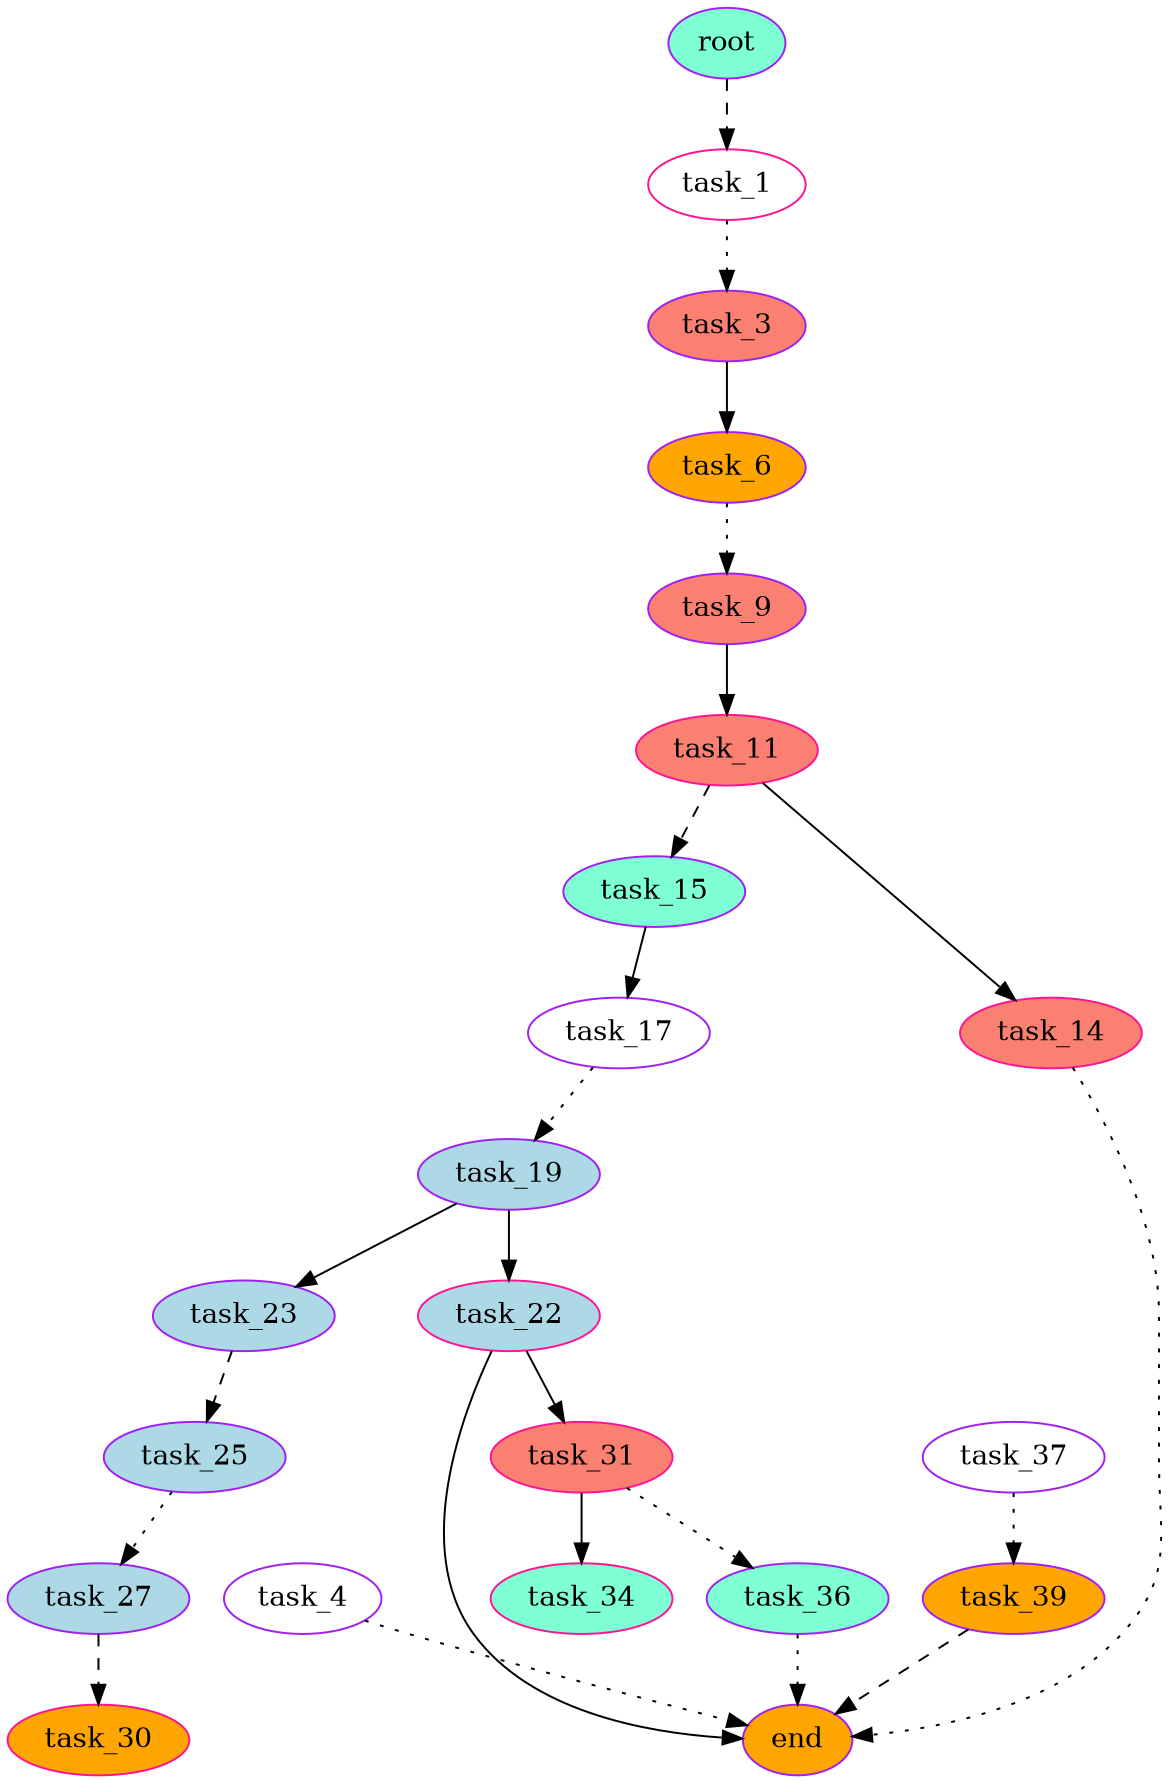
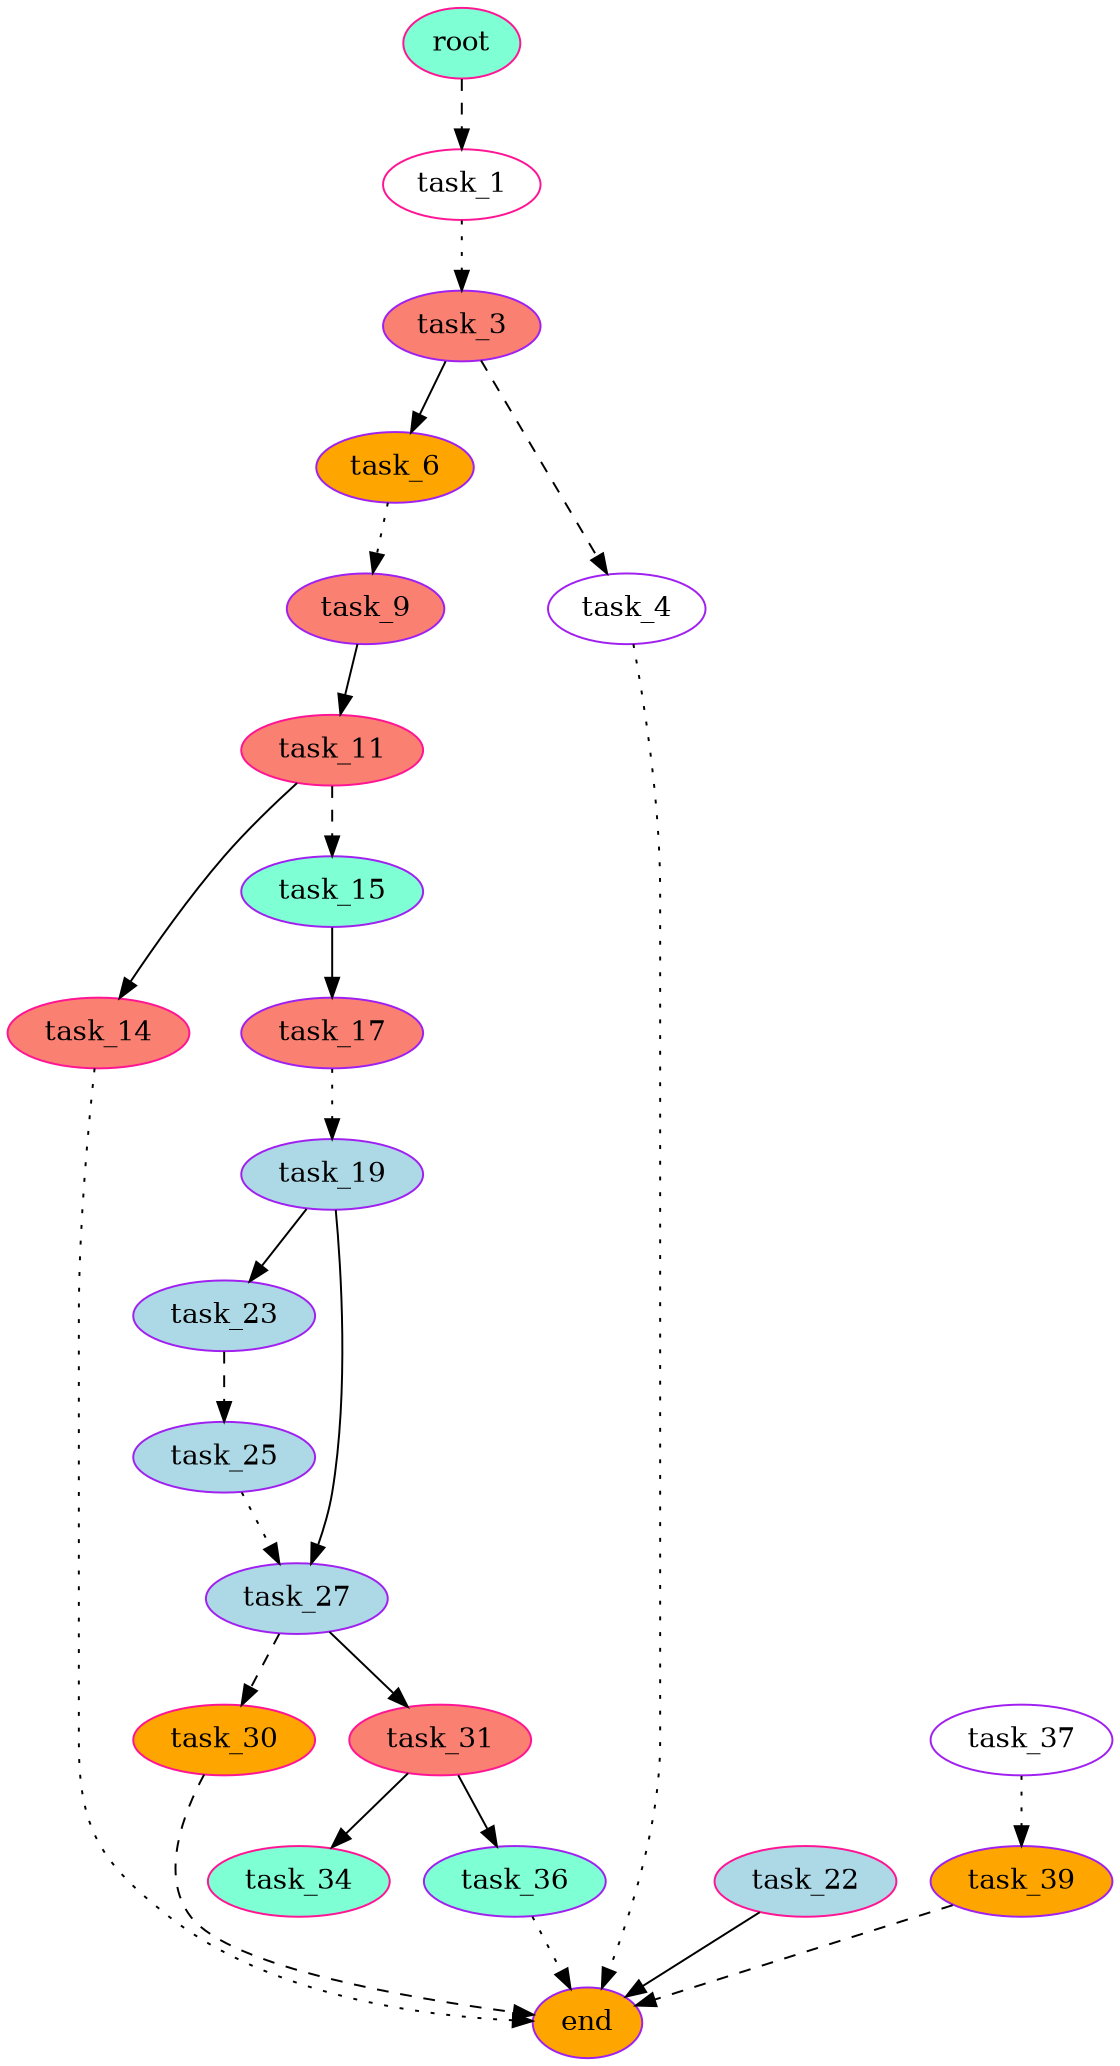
node "root": color purple -> deeppink
edge "task_3" -> "task_4": added
node "task_17": fillcolor white -> salmon
edge "task_19" -> "task_22": now "task_19" -> "task_27"
edge "task_22" -> "task_31": now "task_27" -> "task_31"
edge "task_31" -> "task_36": style dotted -> solid
edge "task_30" -> "end": added
